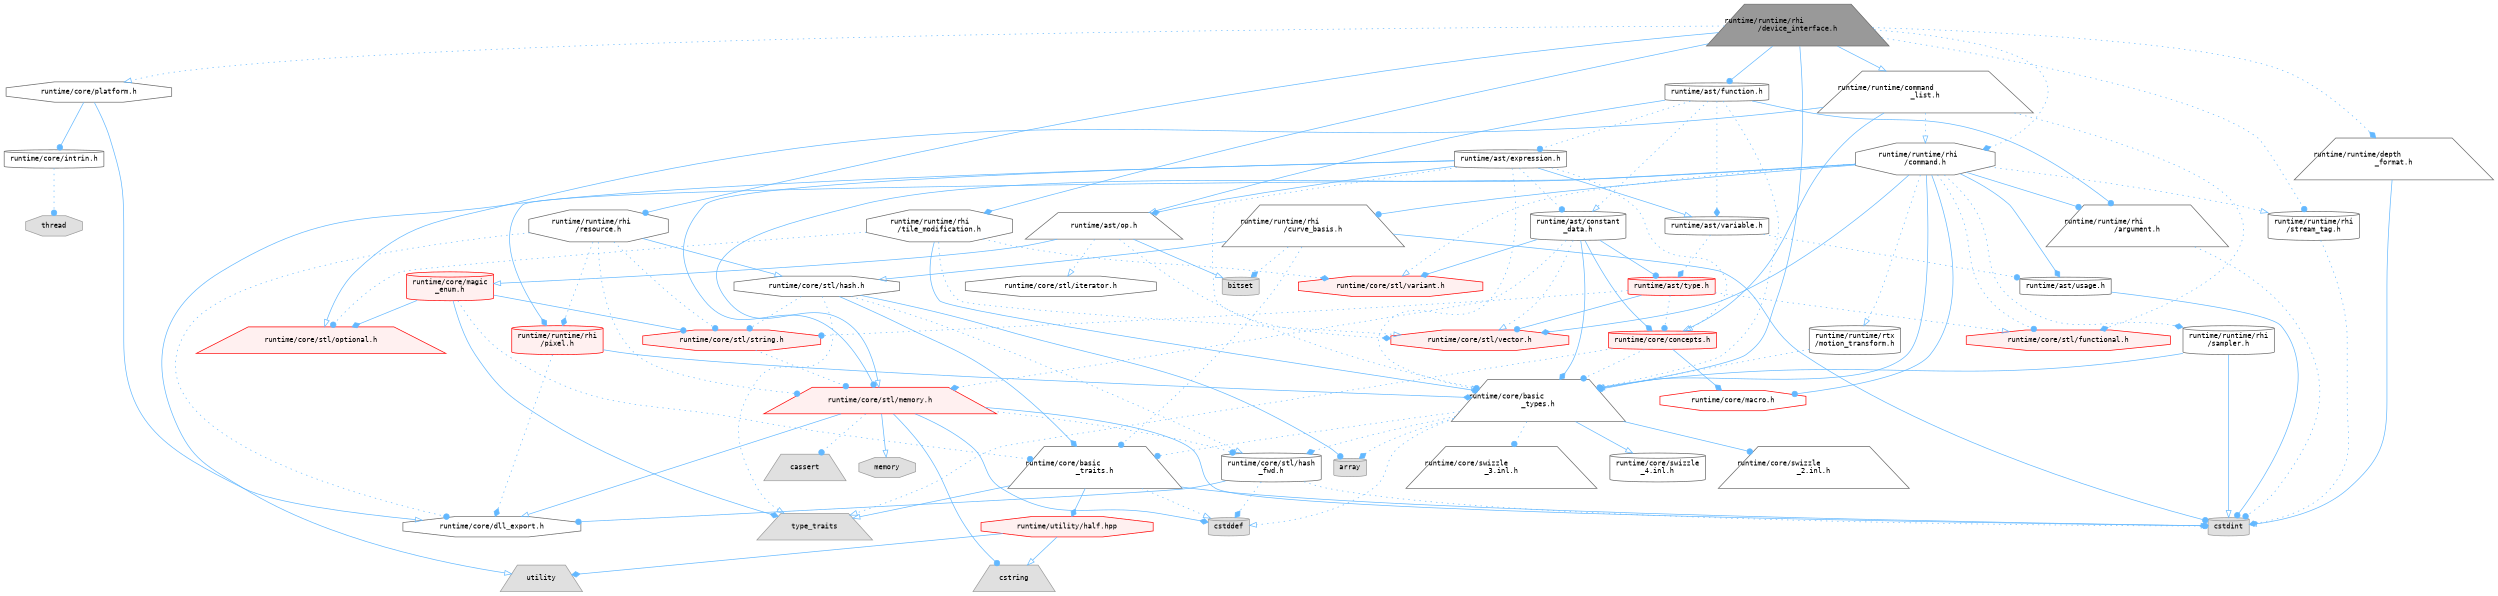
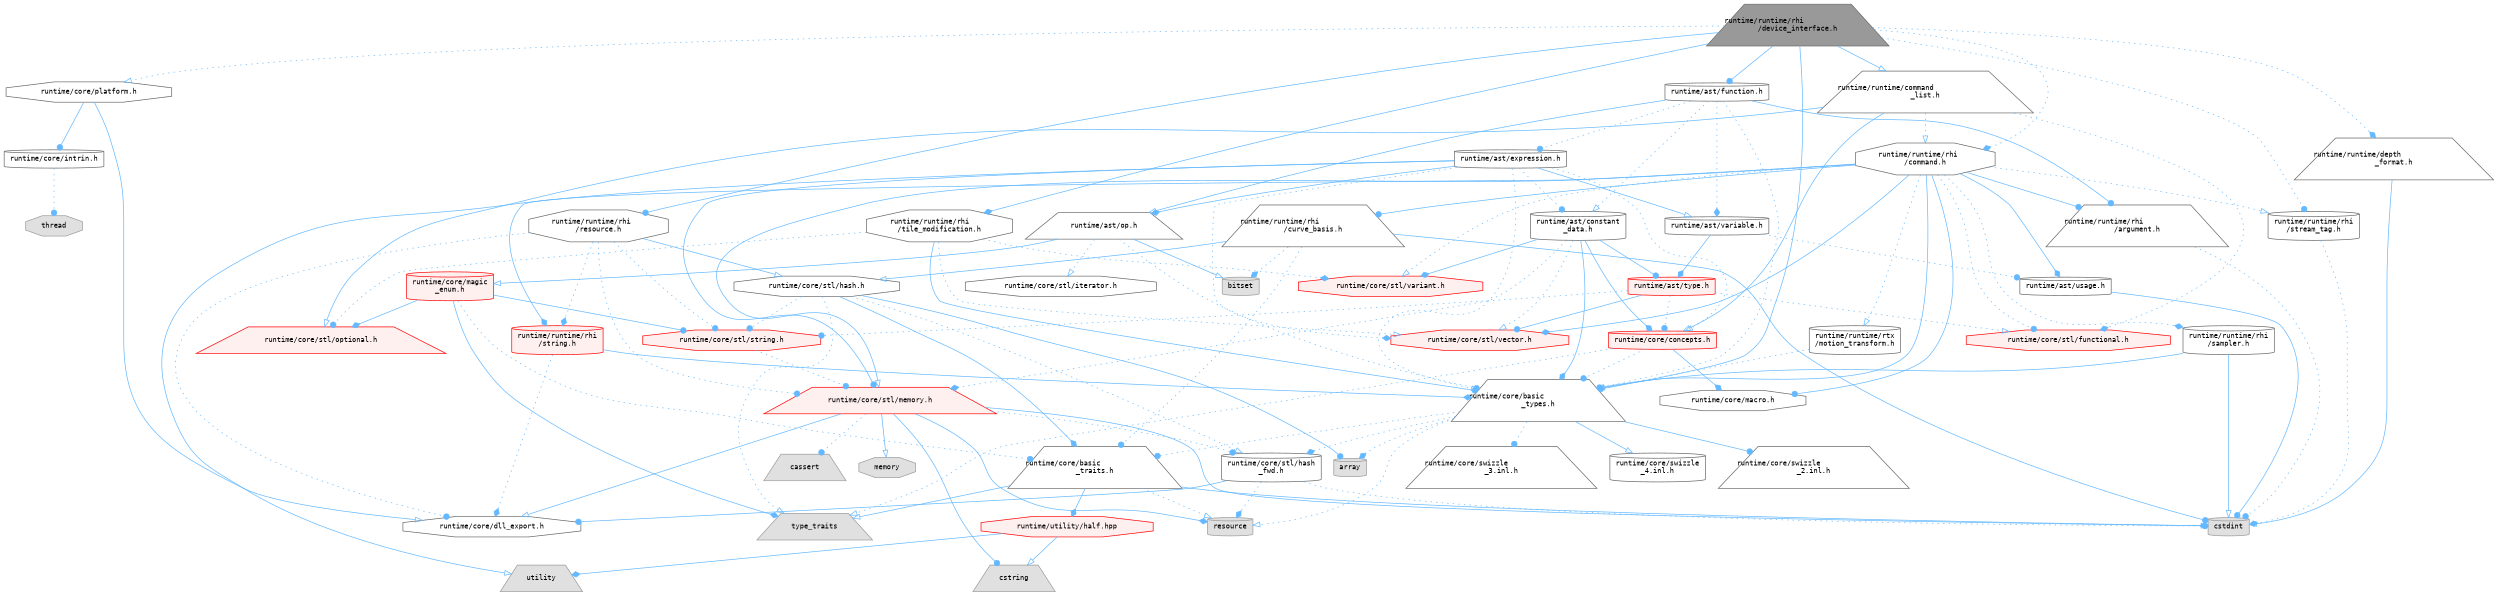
edge "runtime/ast/variable.h" -> "runtime/ast/type.h": style dotted -> solid
node "runtime/runtime/rhi /pixel.h": label "runtime/runtime/rhi /pixel.h" -> "runtime/runtime/rhi /string.h"
node "runtime/core/macro.h": color red -> grey40
node "cstddef": label "cstddef" -> "resource"
